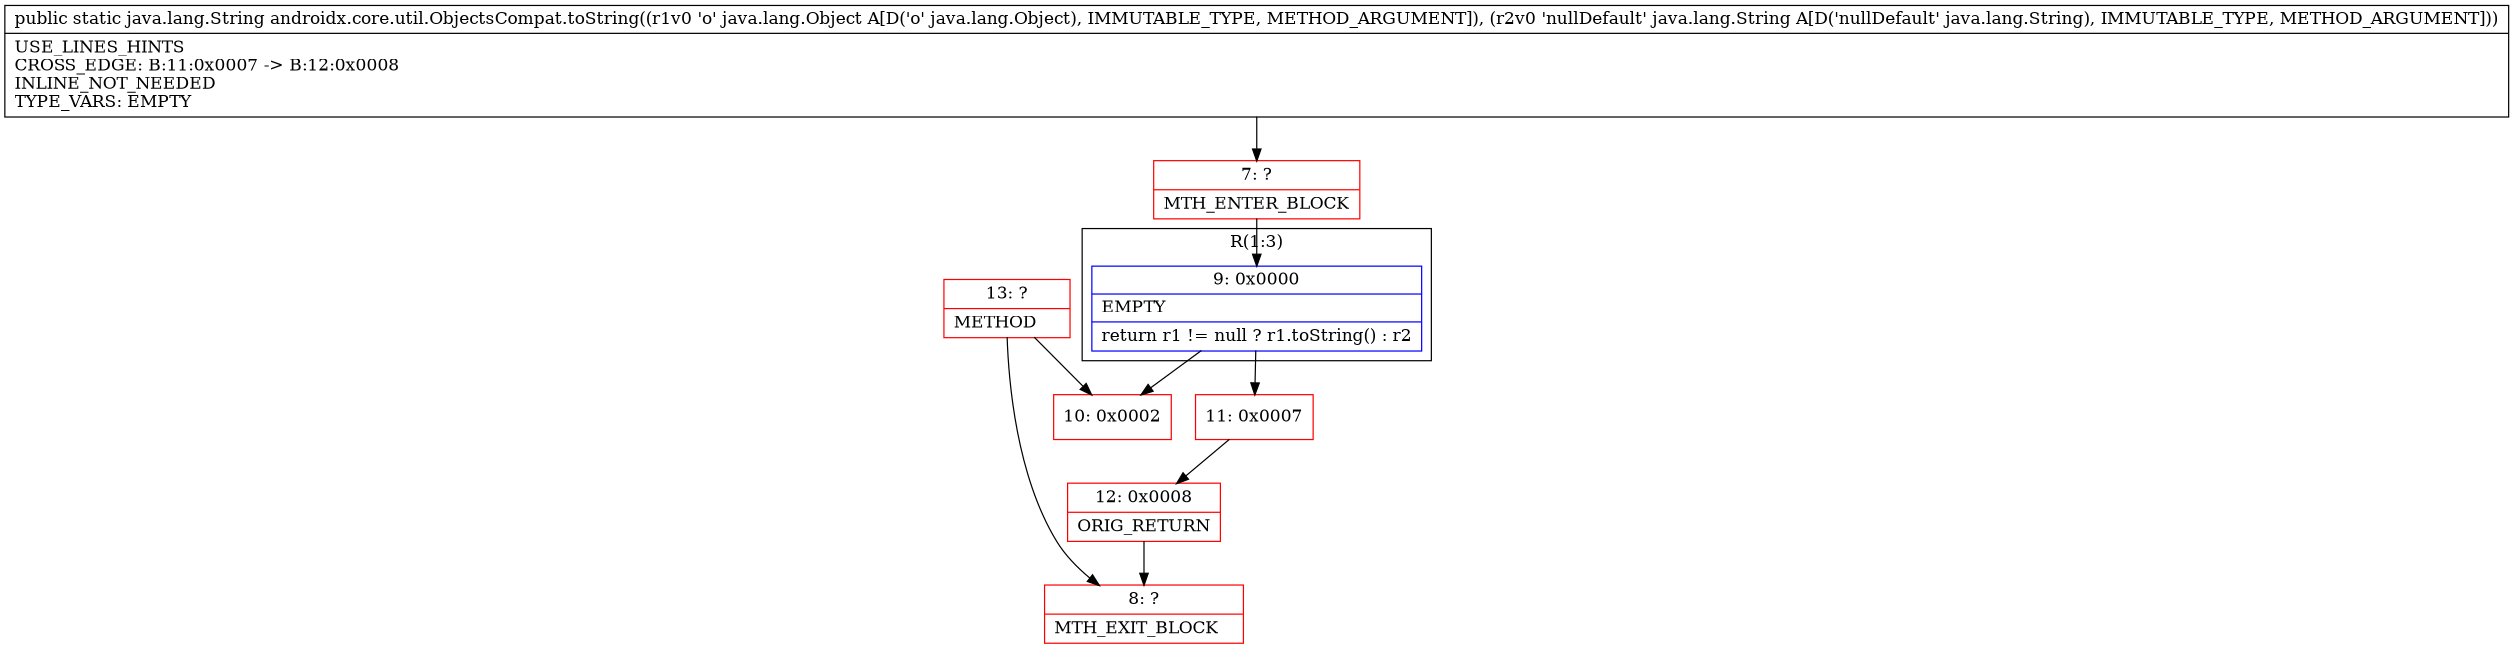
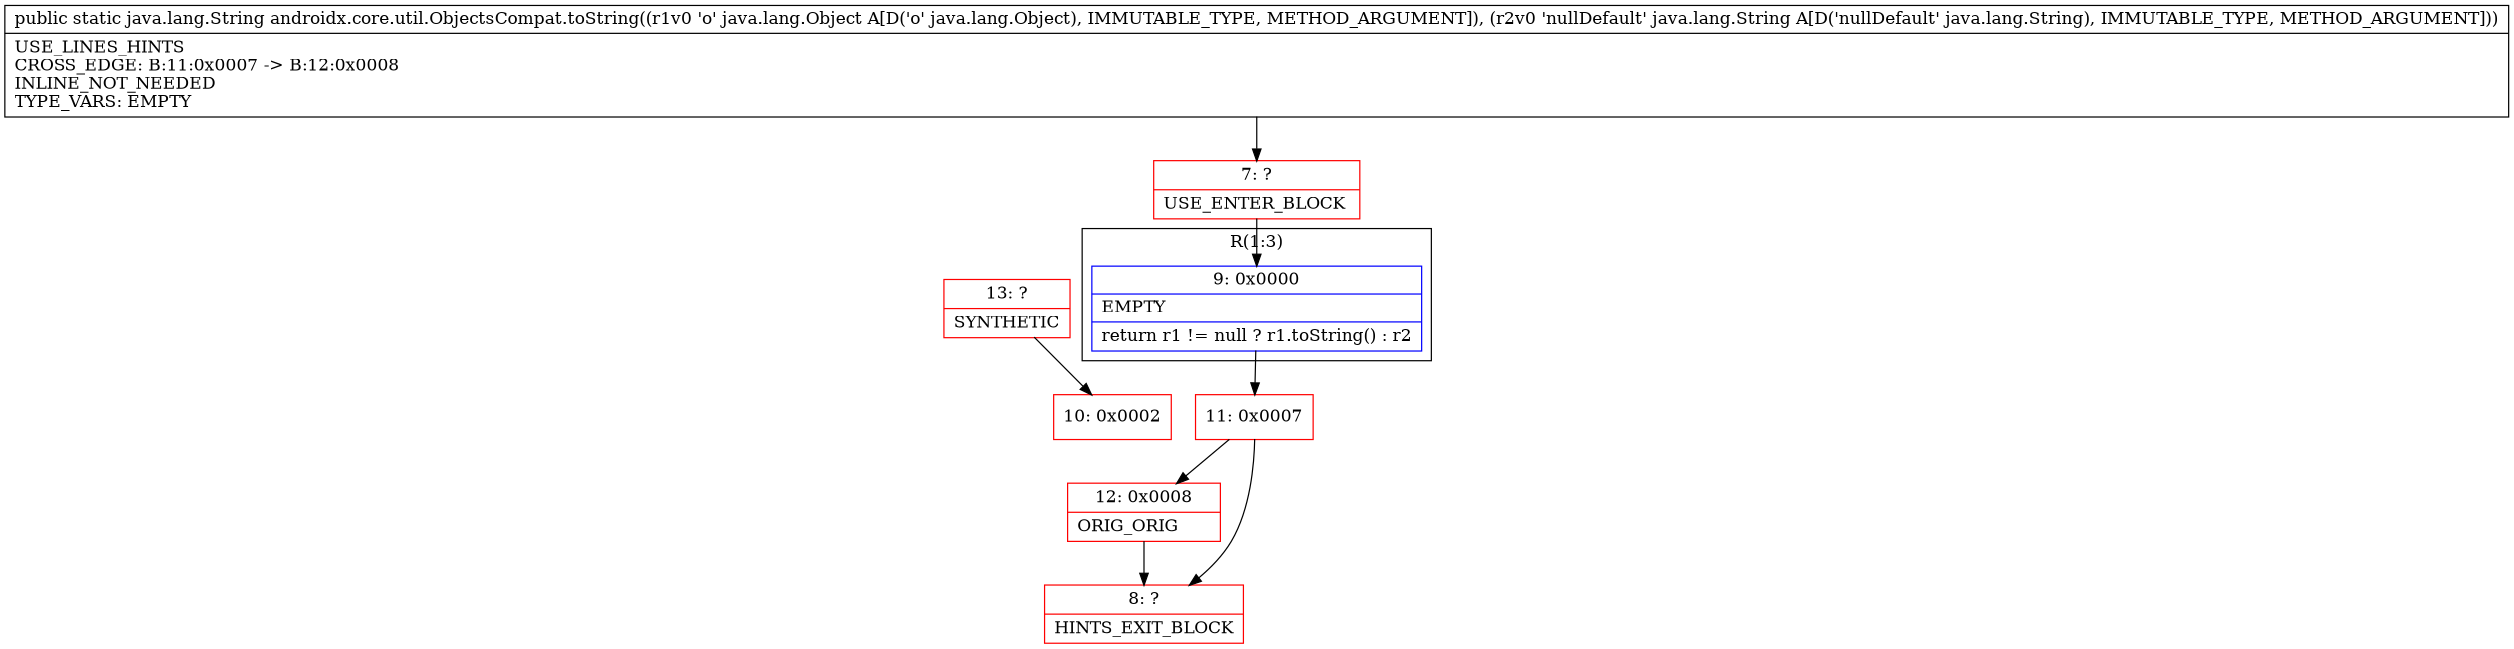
node "7: ?": text "MTH_ENTER_BLOCK" -> "USE_ENTER_BLOCK"
node "13: ?": text "METHOD" -> "SYNTHETIC"
edge "9: 0x0000" -> "10: 0x0002": removed
edge "13: ?" -> "8: ?": now "11: 0x0007" -> "8: ?"
node "12: 0x0008": text "ORIG_RETURN" -> "ORIG_ORIG"
node "8: ?": text "MTH_EXIT_BLOCK" -> "HINTS_EXIT_BLOCK"
